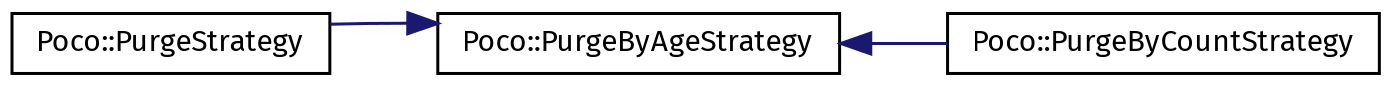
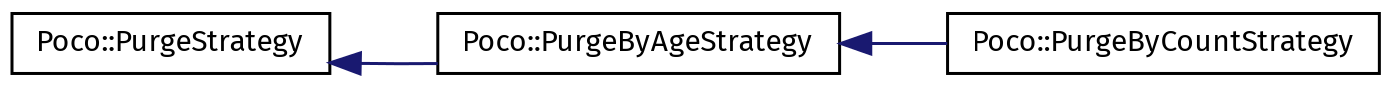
edge "Poco::PurgeStrategy" -> "Poco::PurgeByAgeStrategy": reversed
